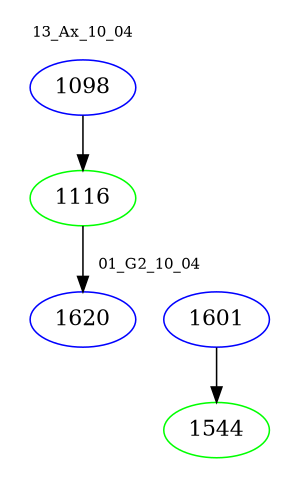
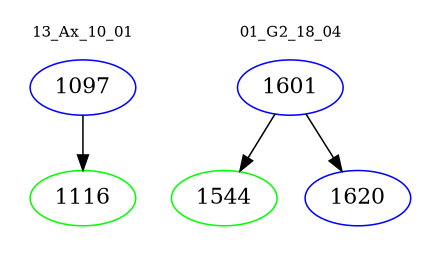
cluster "13_Ax_10_04": label "13_Ax_10_04" -> "13_Ax_10_01"
node "1098": label "1098" -> "1097"
edge "1116" -> "1620": now "1601" -> "1620"
cluster "01_G2_10_04": label "01_G2_10_04" -> "01_G2_18_04"
